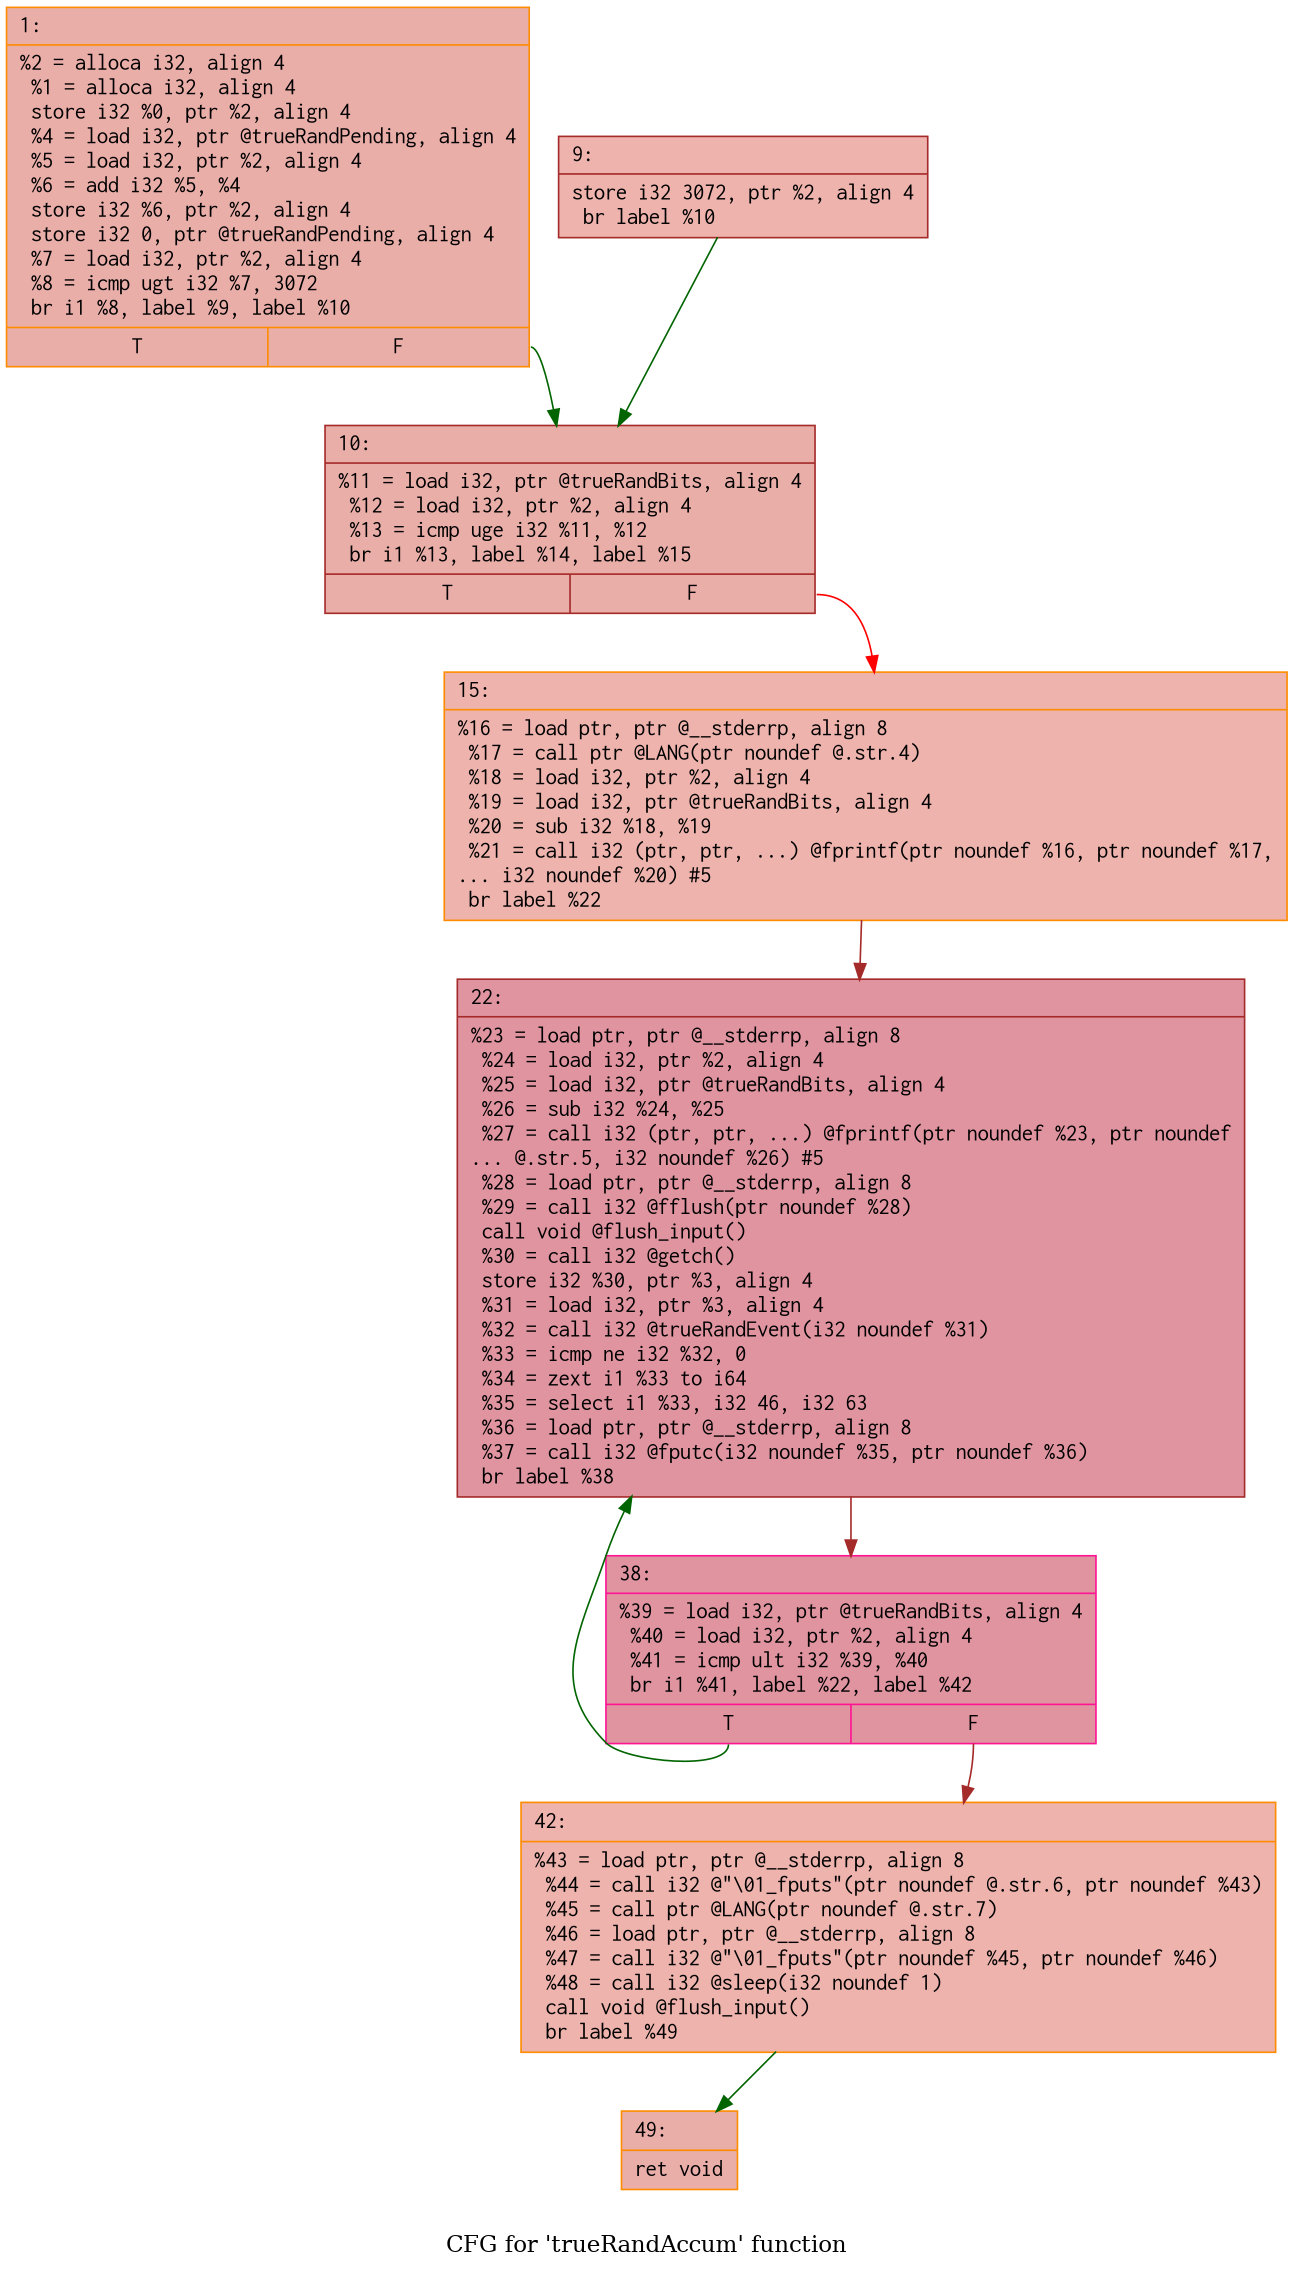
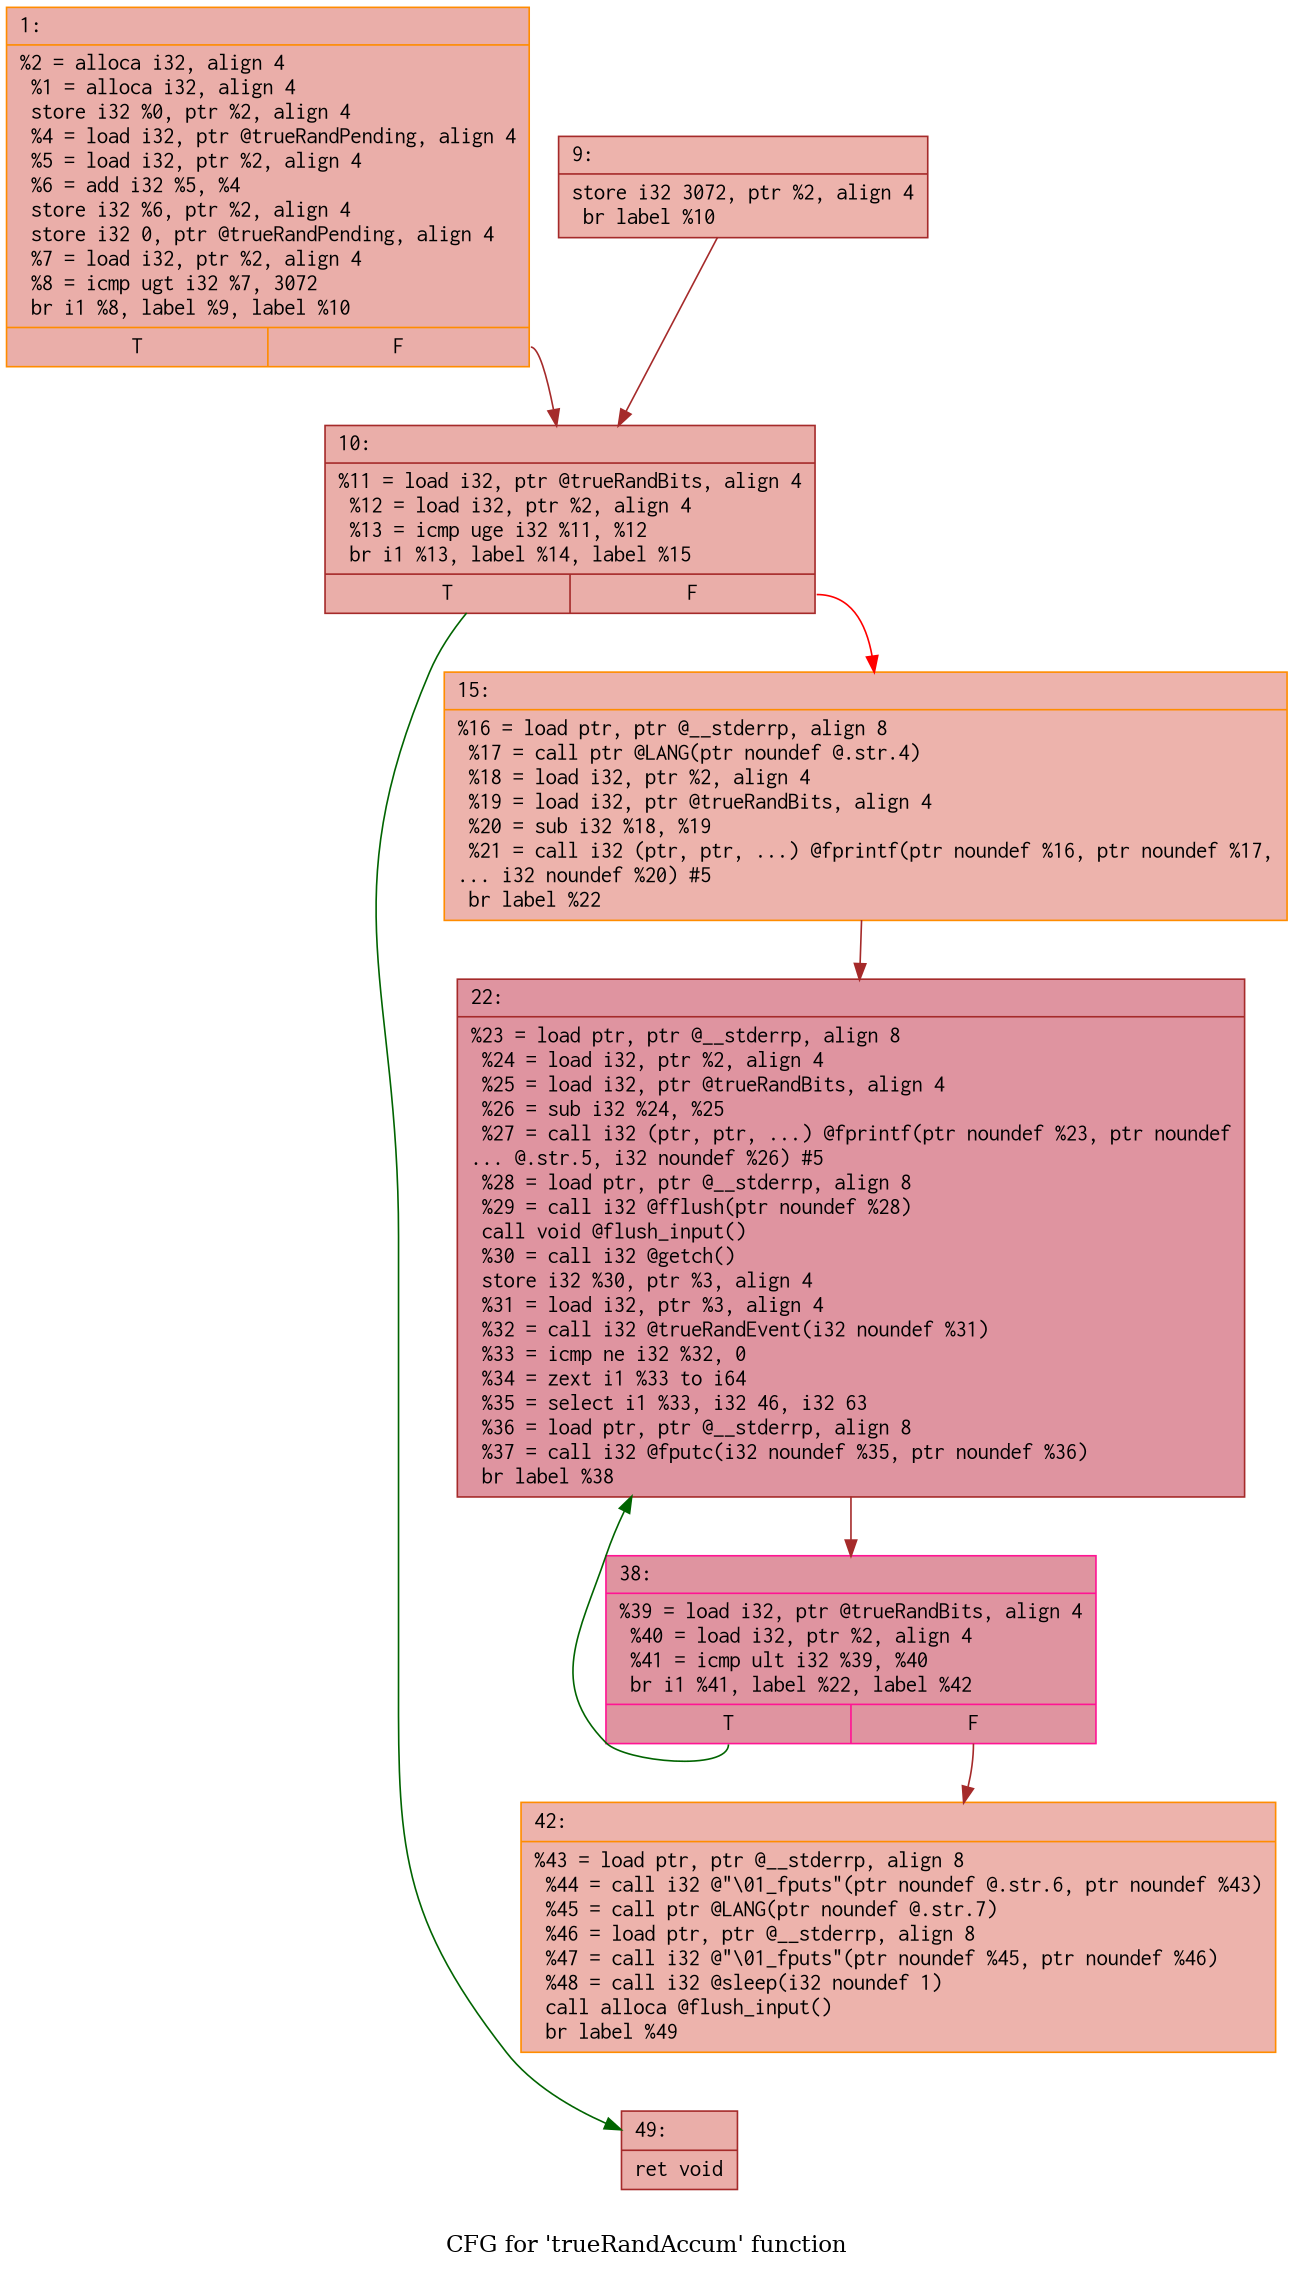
edge "9:" -> "10:": color darkgreen -> brown
edge "1:" -> "10:": color darkgreen -> brown
node "42:": text "call void @flush_input()" -> "call alloca @flush_input()"
edge "42:" -> "49:": now "10:" -> "49:"
node "49:": color darkorange -> brown
